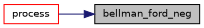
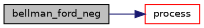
edge "process" -> "bellman_ford_neg": reversed
